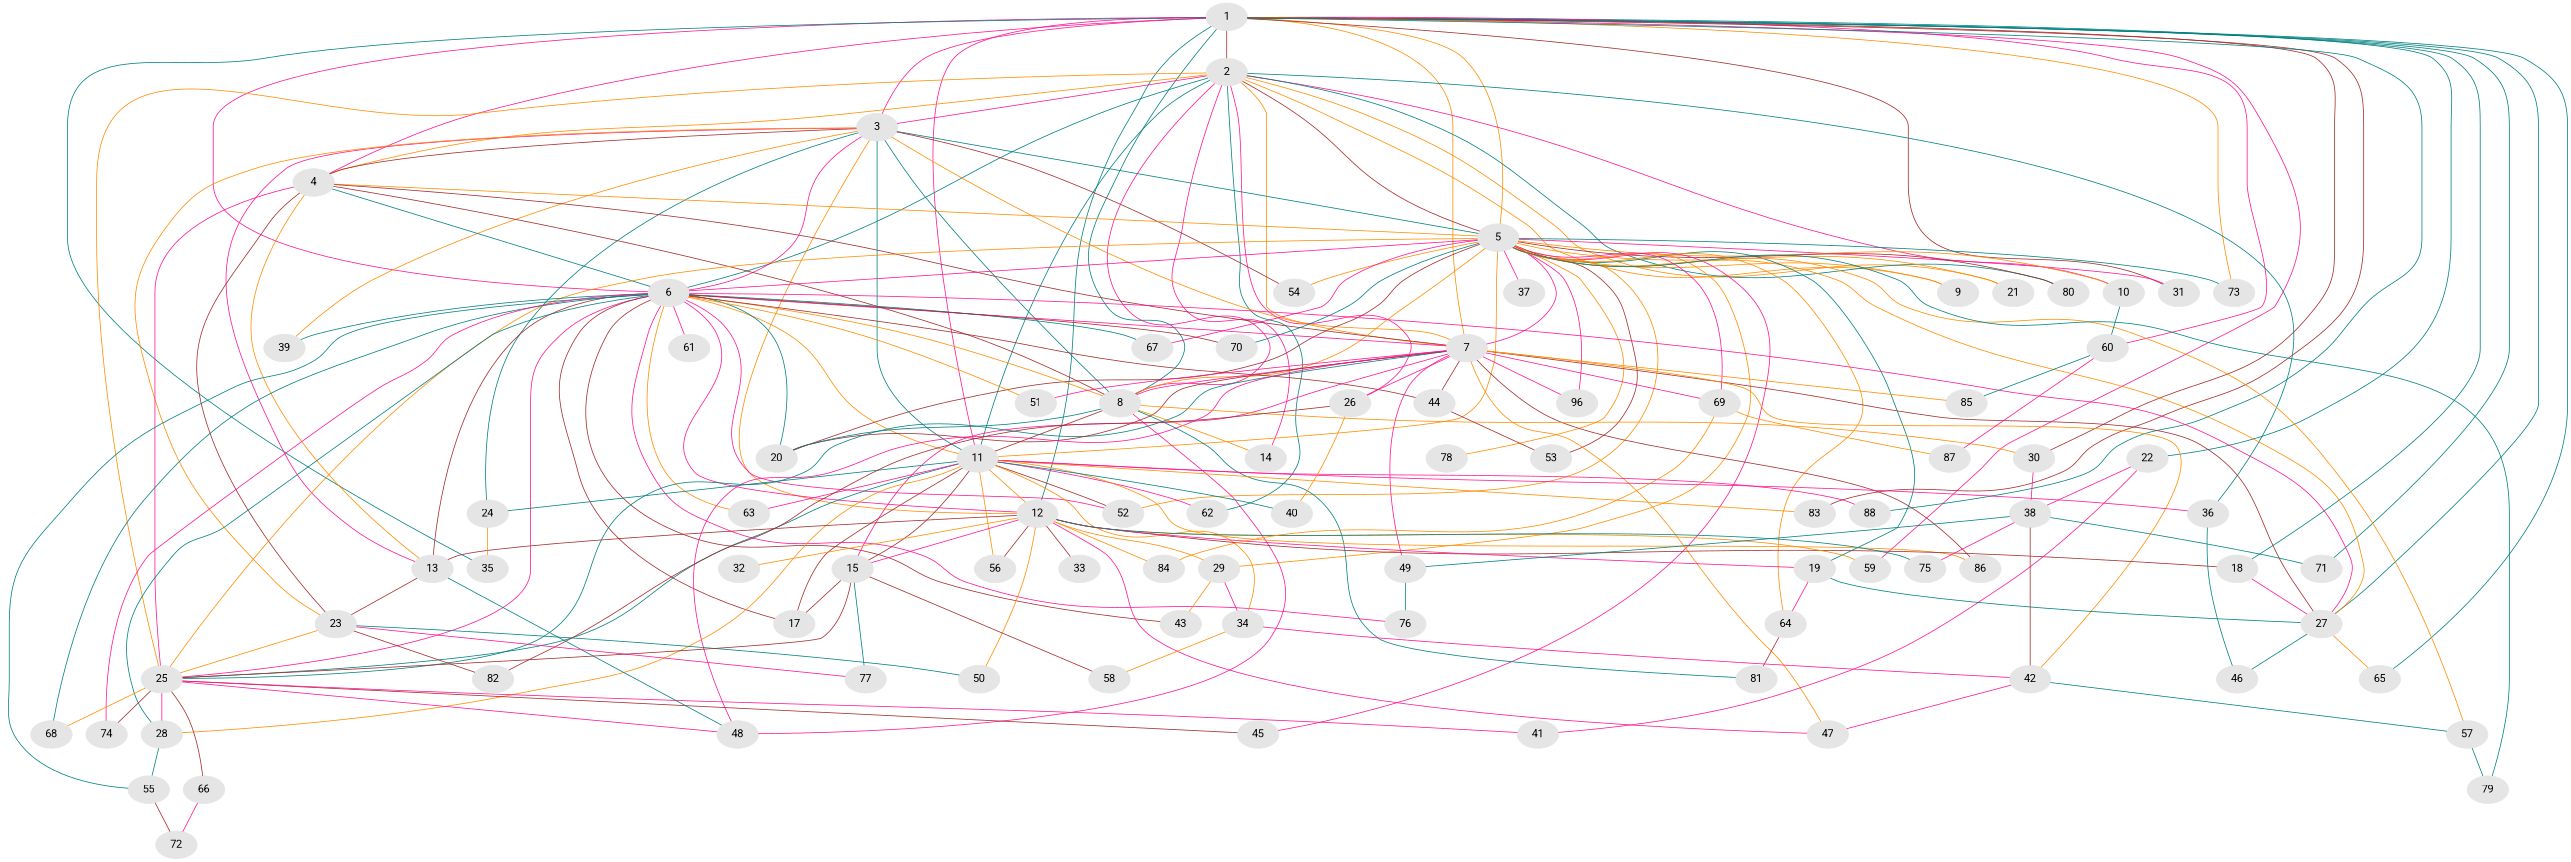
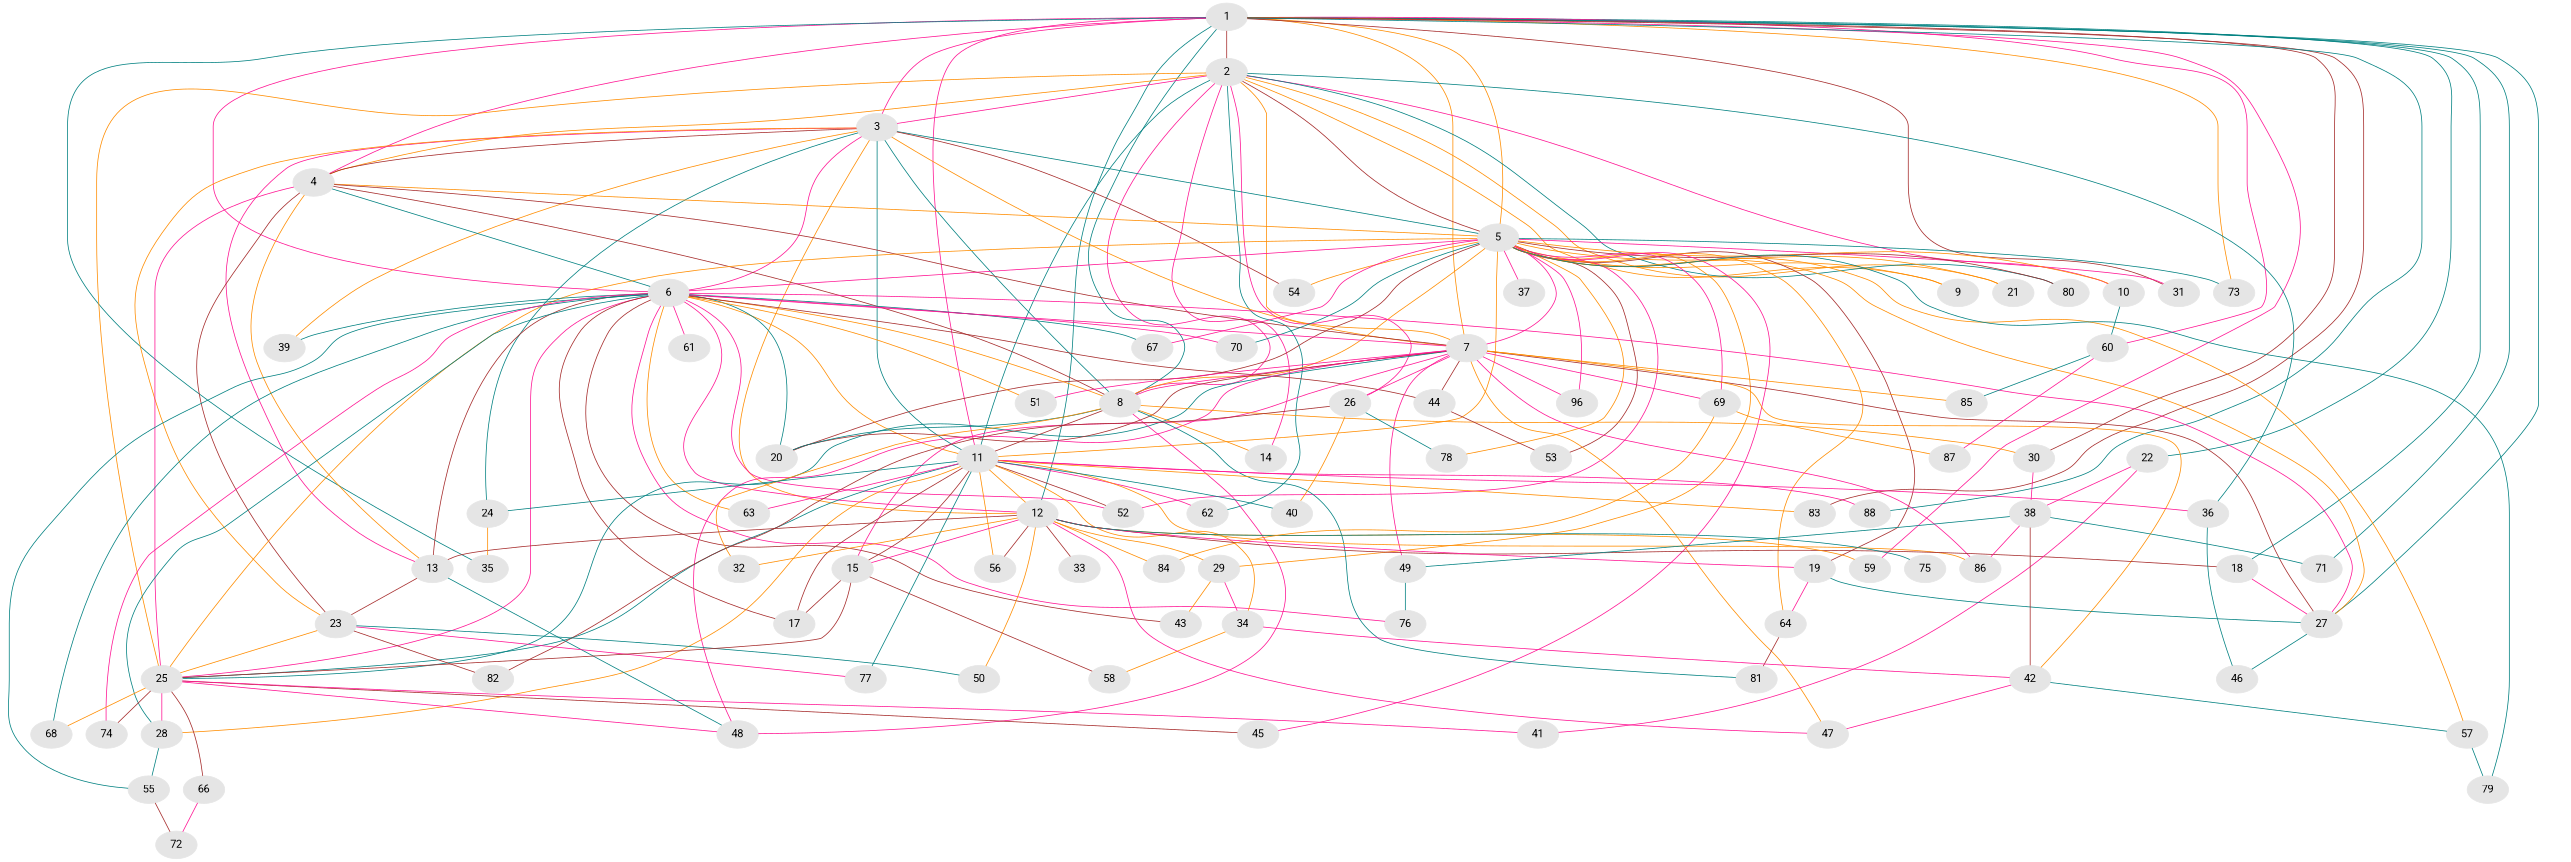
edge "2" -- "6": removed
edge "5" -- "19": color teal -> brown
edge "6" -- "70": color brown -> deeppink
edge "26" -- "78": added
edge "8" -- "32": added
edge "7" -- "86": color brown -> deeppink
edge "5" -- "52": color darkorange -> deeppink
edge "38" -- "75": now "38" -- "86"
edge "15" -- "77": now "11" -- "77"
node "65": removed
